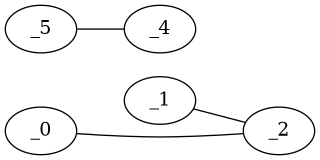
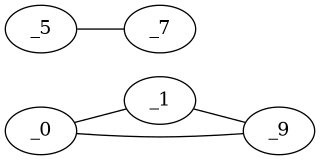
node "_4": label "_4" -> "_7"
edge "_1" -- "_0": added
node "_2": label "_2" -> "_9"
